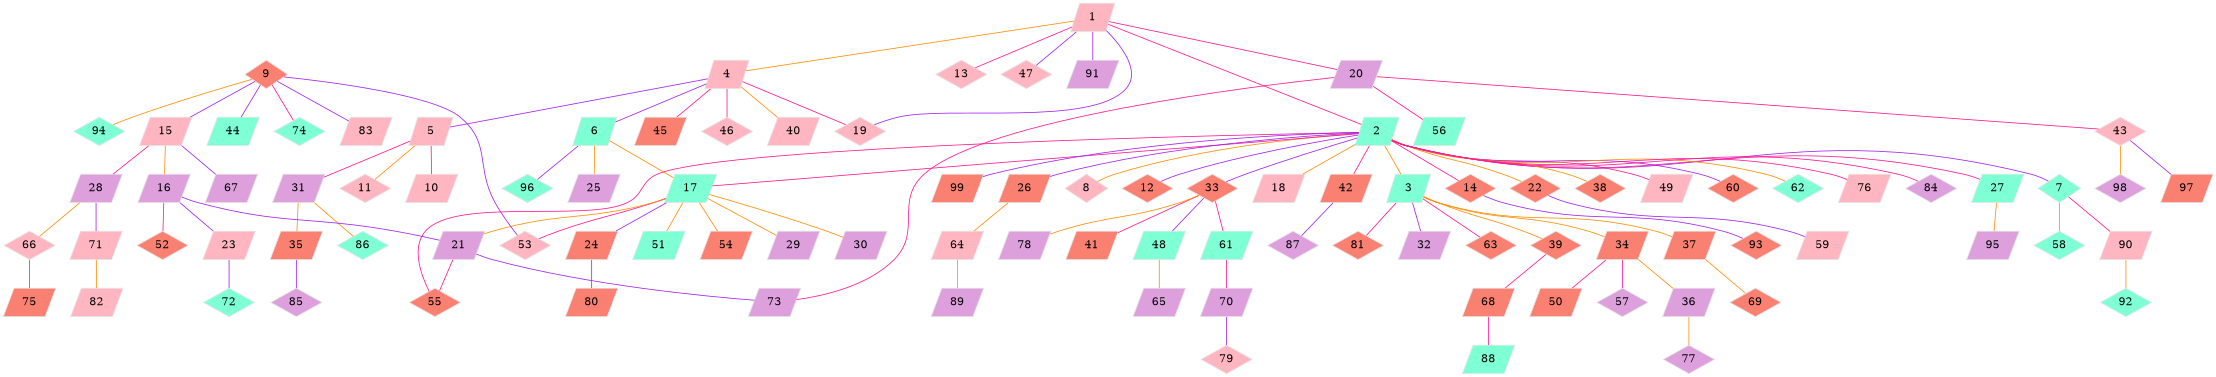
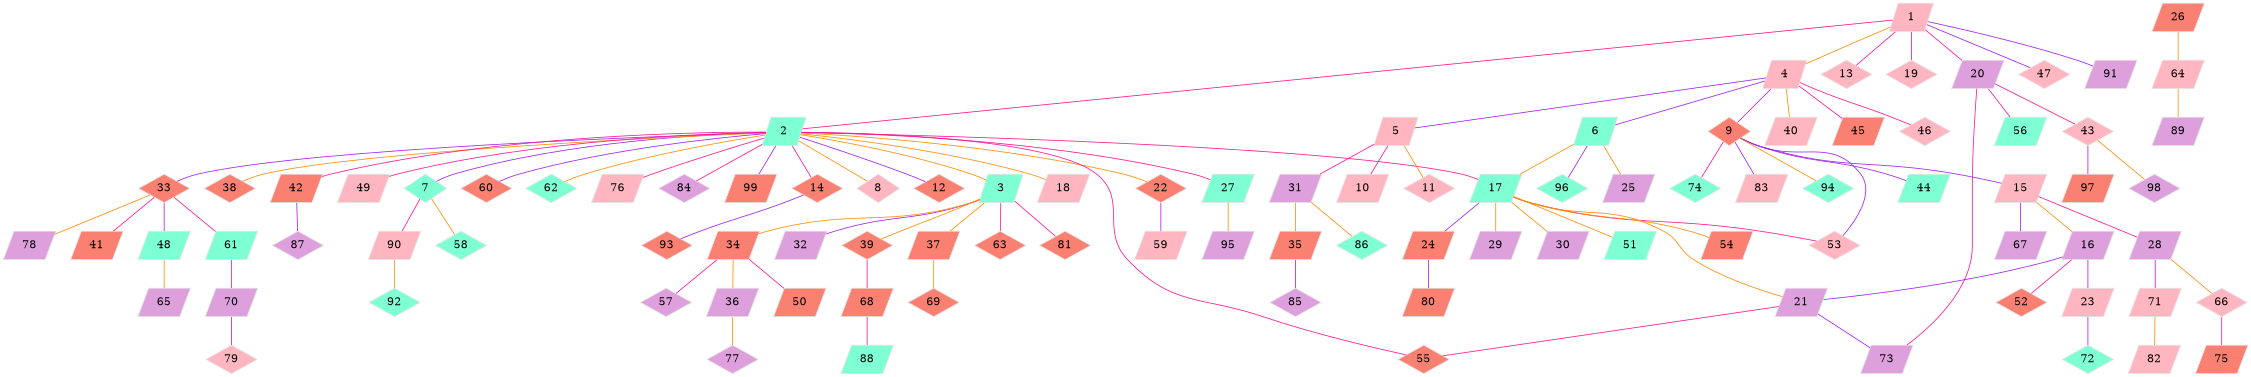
edge "4" -- "19": now "4" -- "9"
edge "2" -- "26": removed
